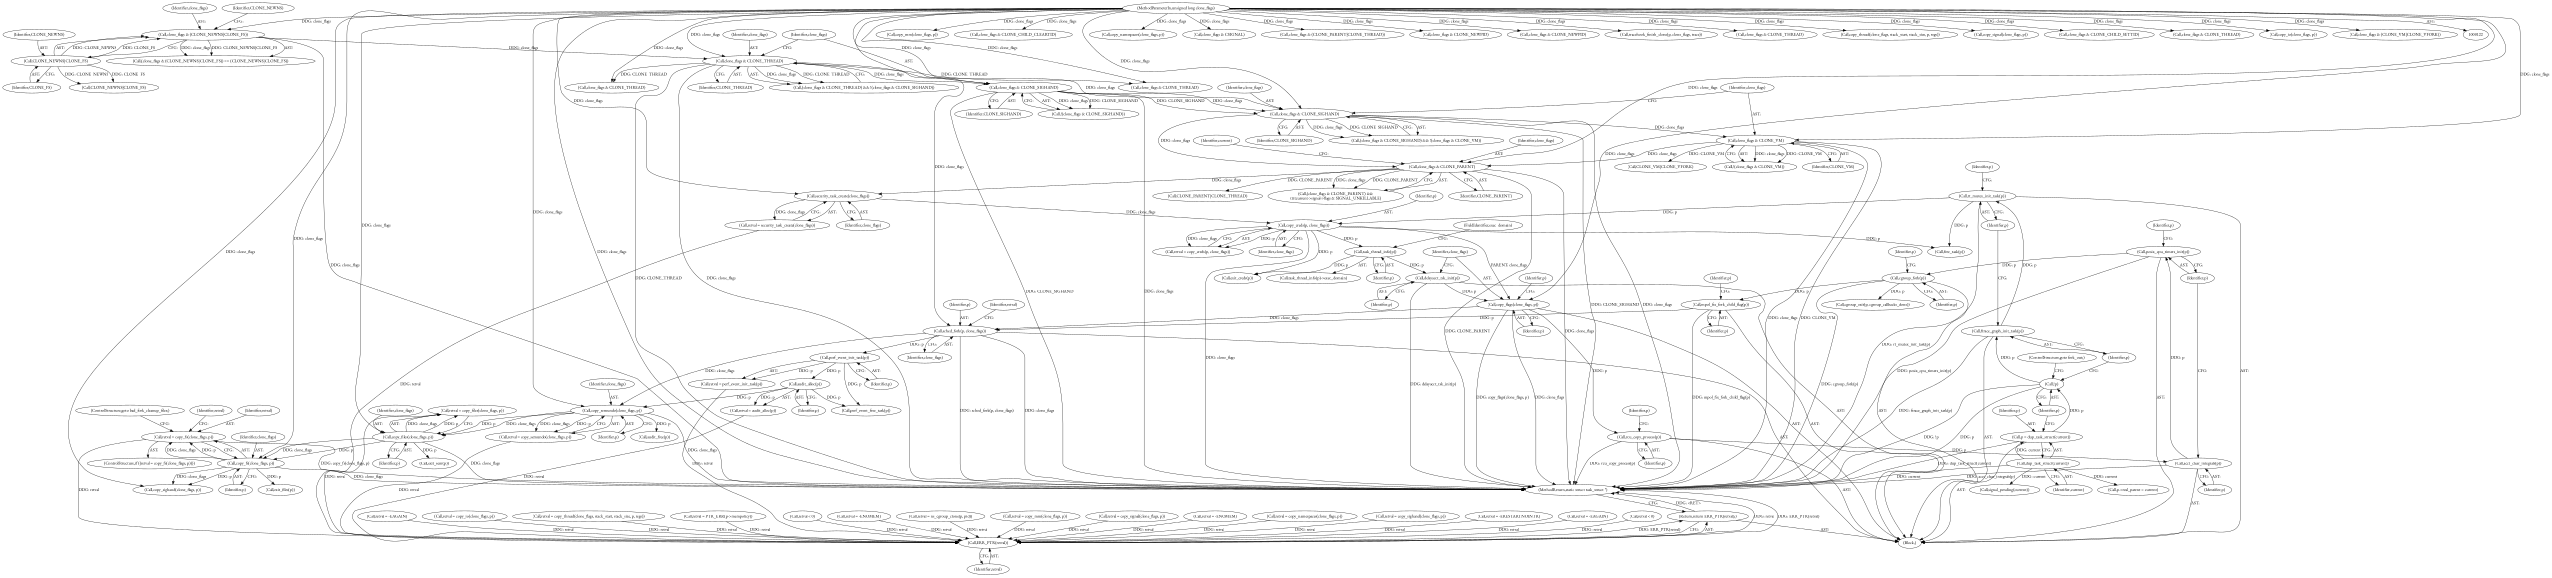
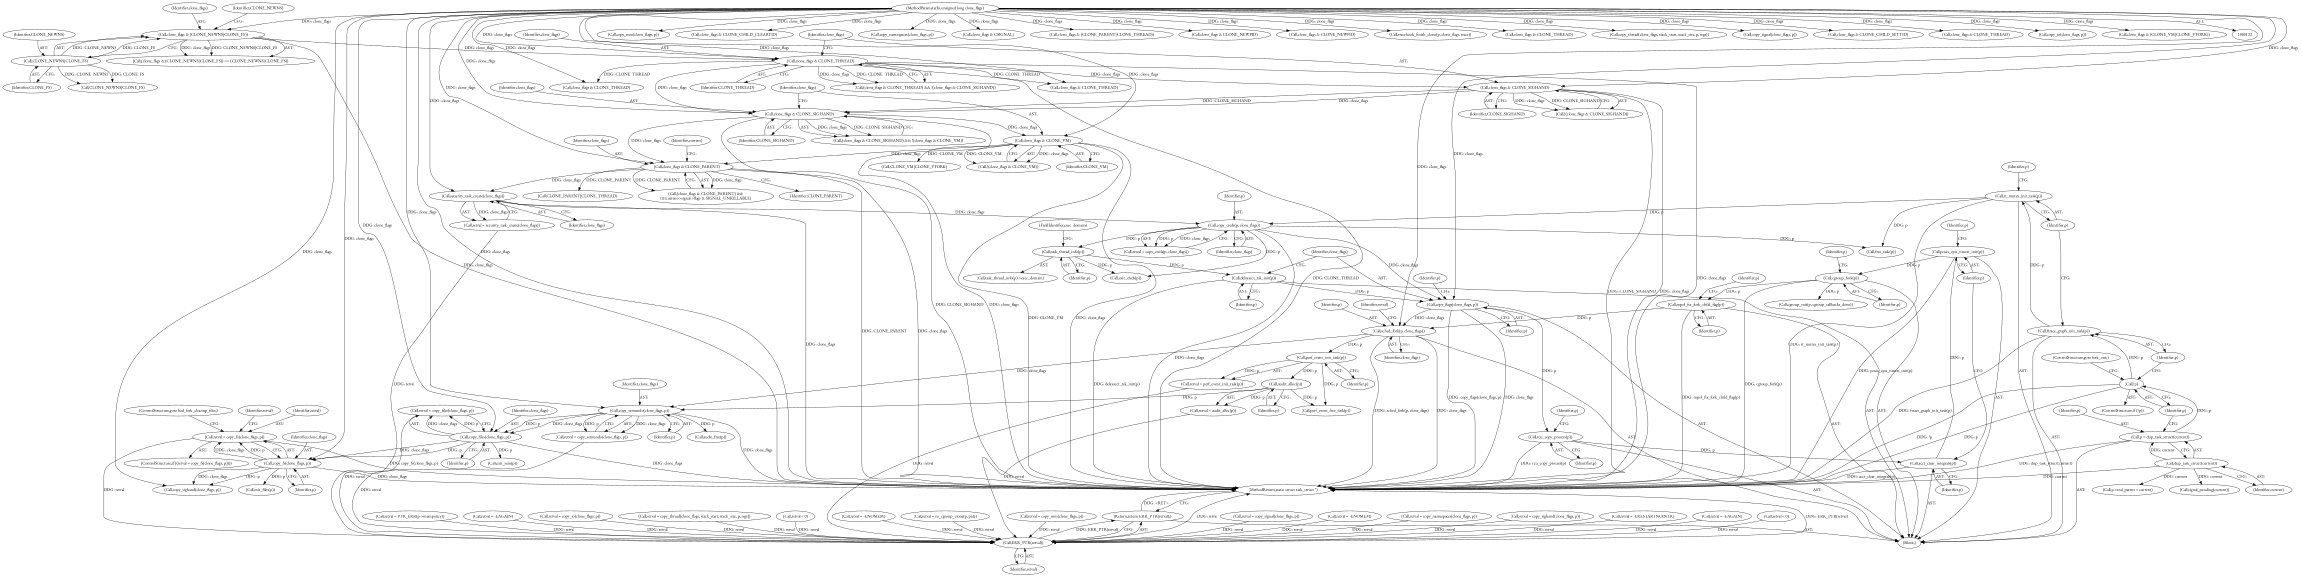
edge "(Identifier,CLONE_PARENT)" -> "(Call,clone_flags & CLONE_PARENT)": removed, label "AST:"
edge "(Call,copy_creds(p, clone_flags))" -> "(Call,copy_flags(clone_flags, p))": label "PARENT: clone_flags" -> "DDG: clone_flags"
edge "(Call,security_task_create(clone_flags))" -> "(MethodReturn,static struct task_struct *)": added, label "DDG: clone_flags"
node "(ControlStructure,if (!p))": added
